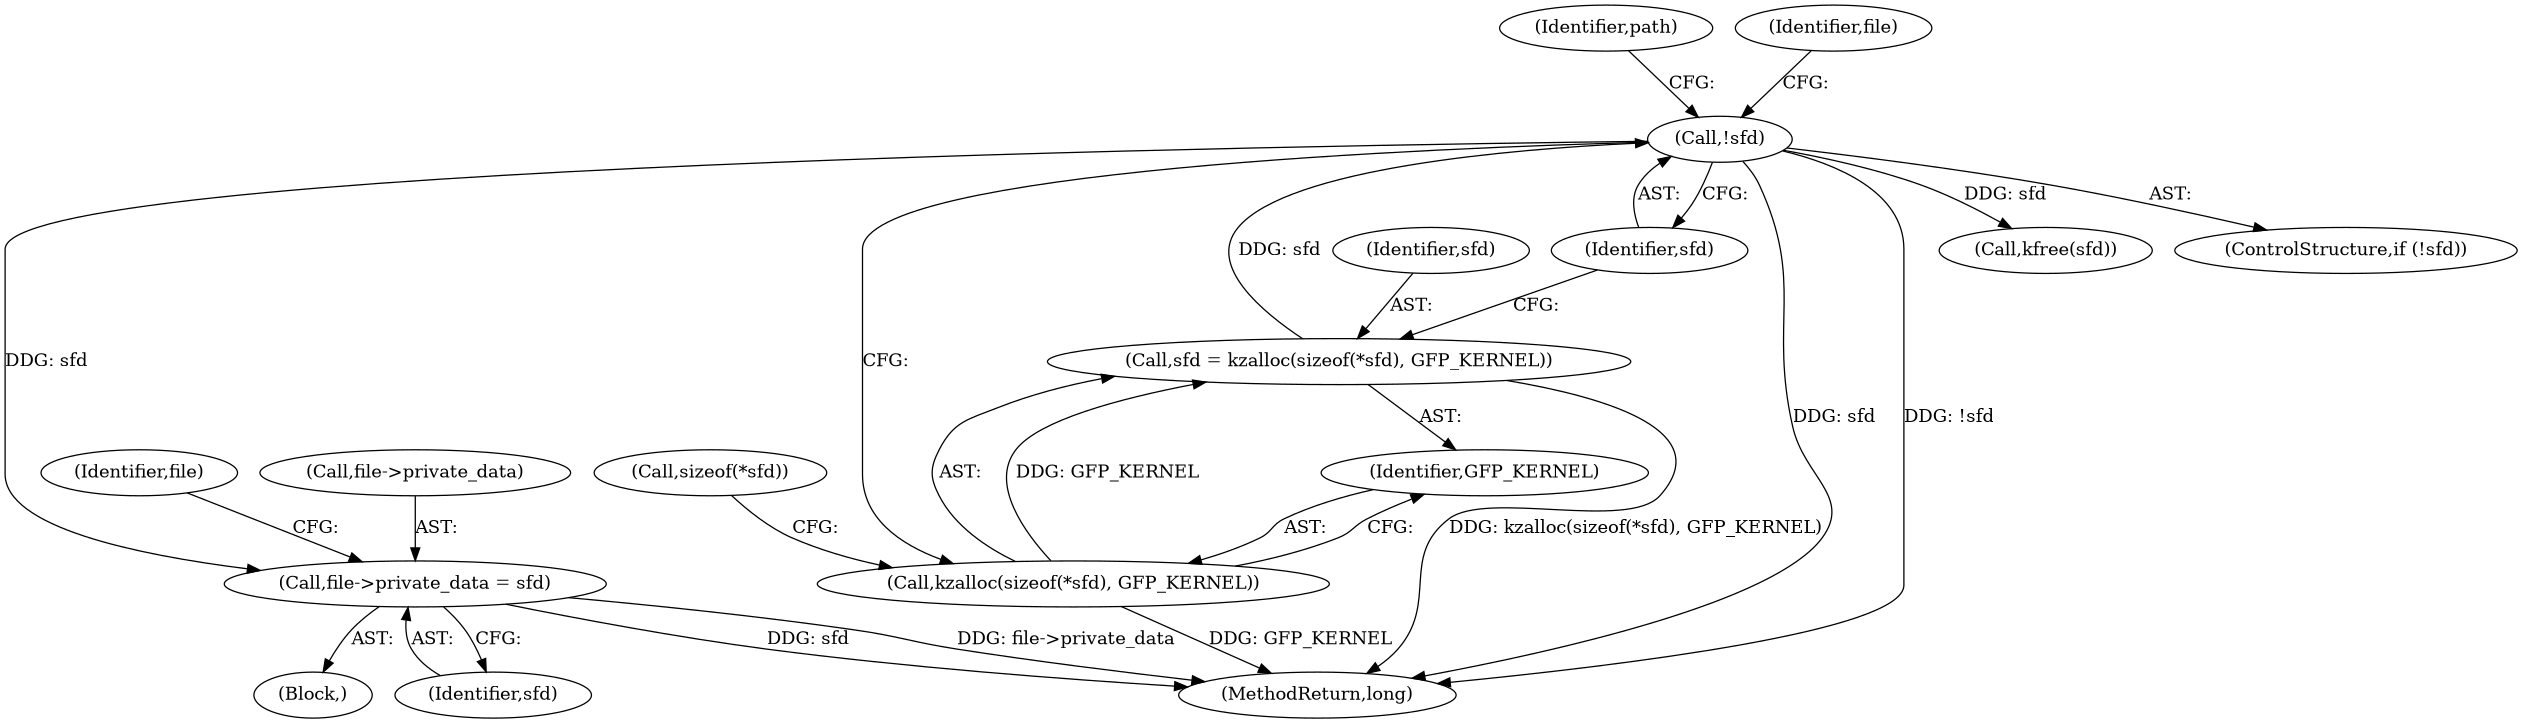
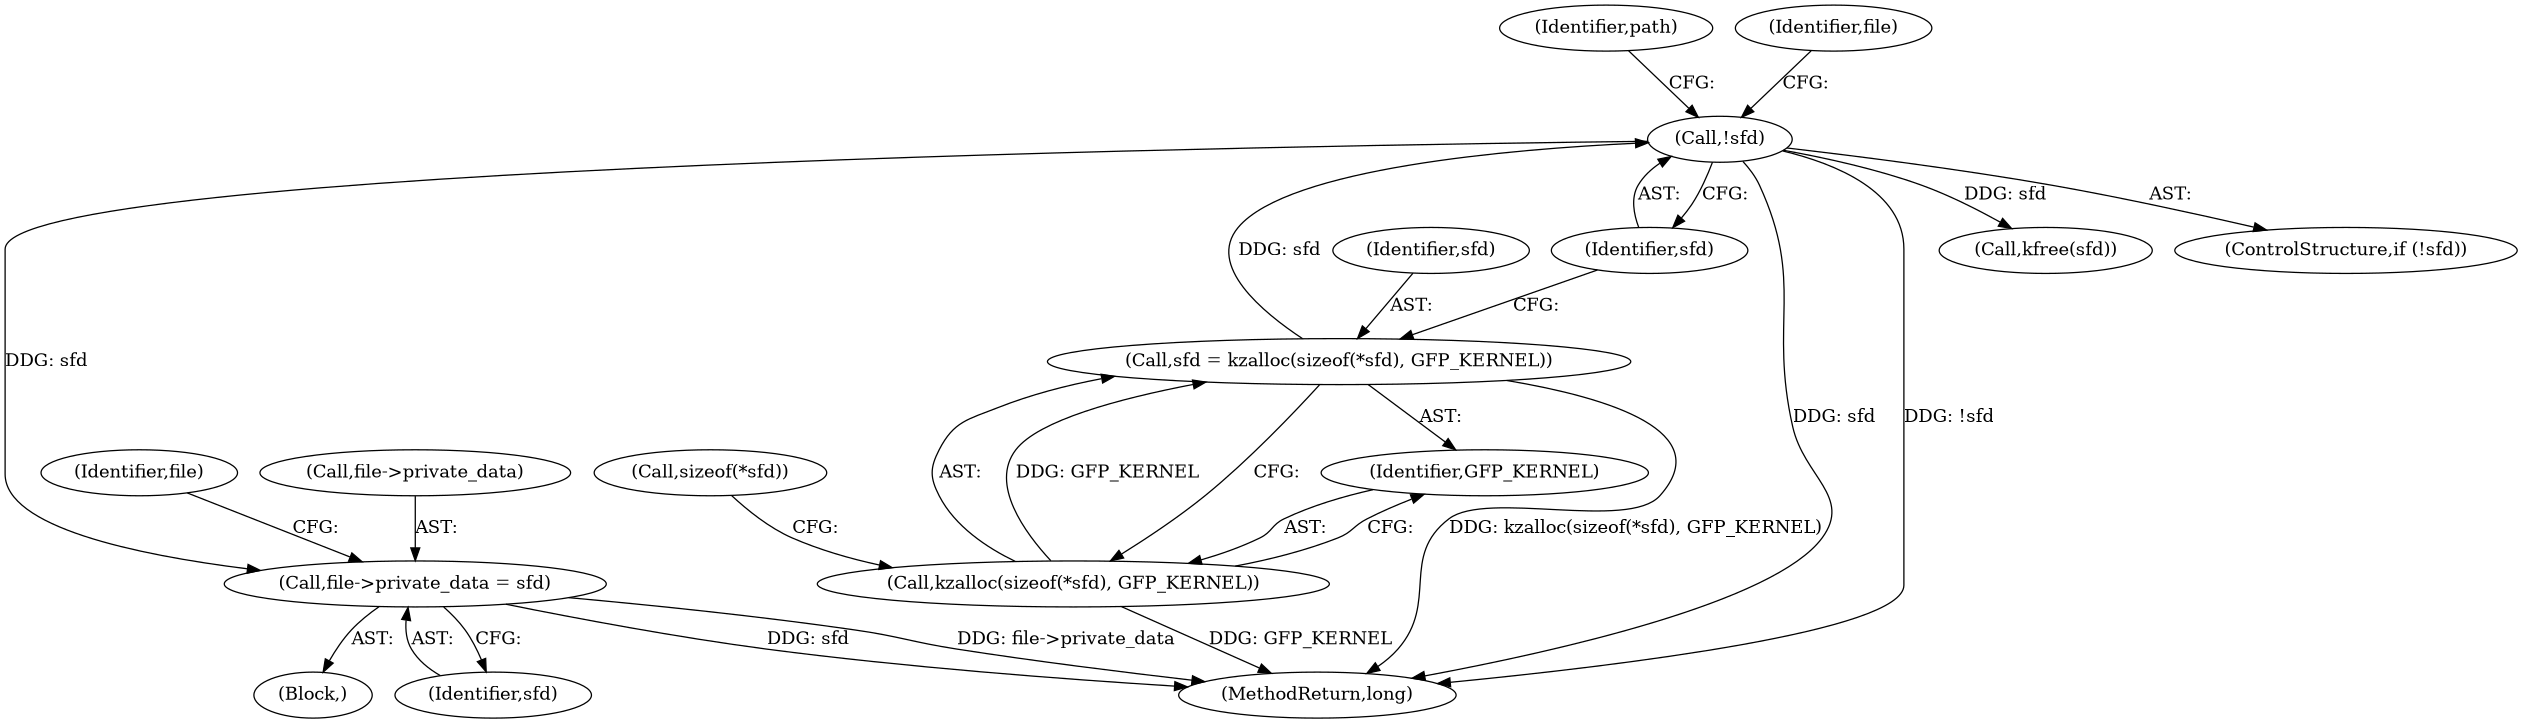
edge "(Call,!sfd)" -> "(Call,kzalloc(sizeof(*sfd), GFP_KERNEL))": now "(Call,sfd = kzalloc(sizeof(*sfd), GFP_KERNEL))" -> "(Call,kzalloc(sizeof(*sfd), GFP_KERNEL))"
